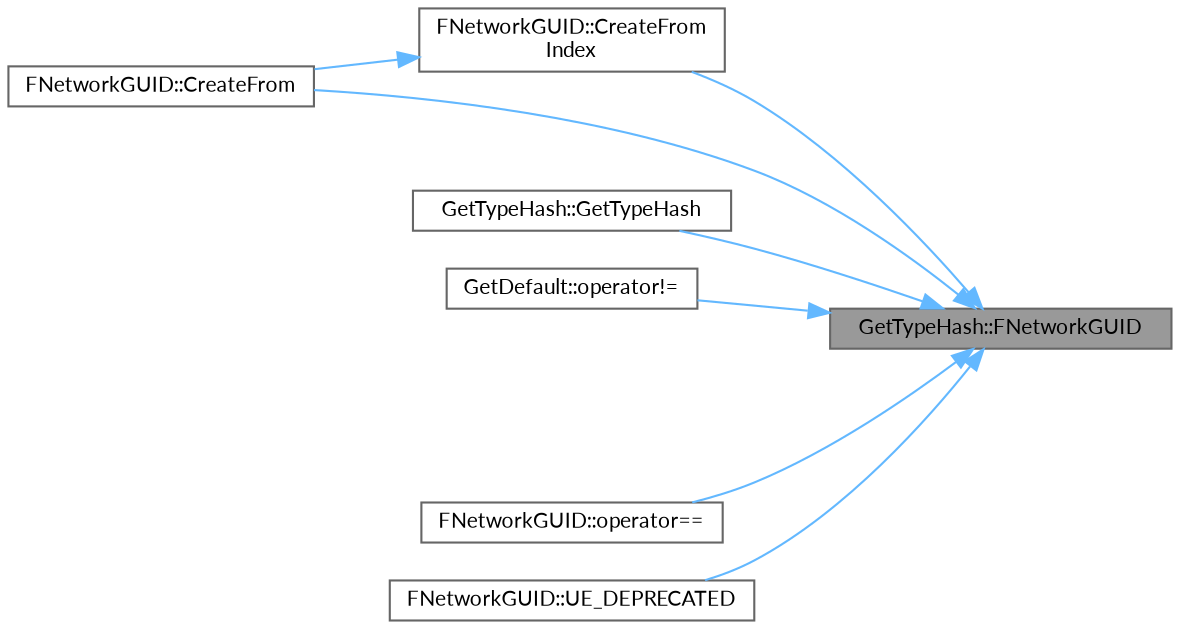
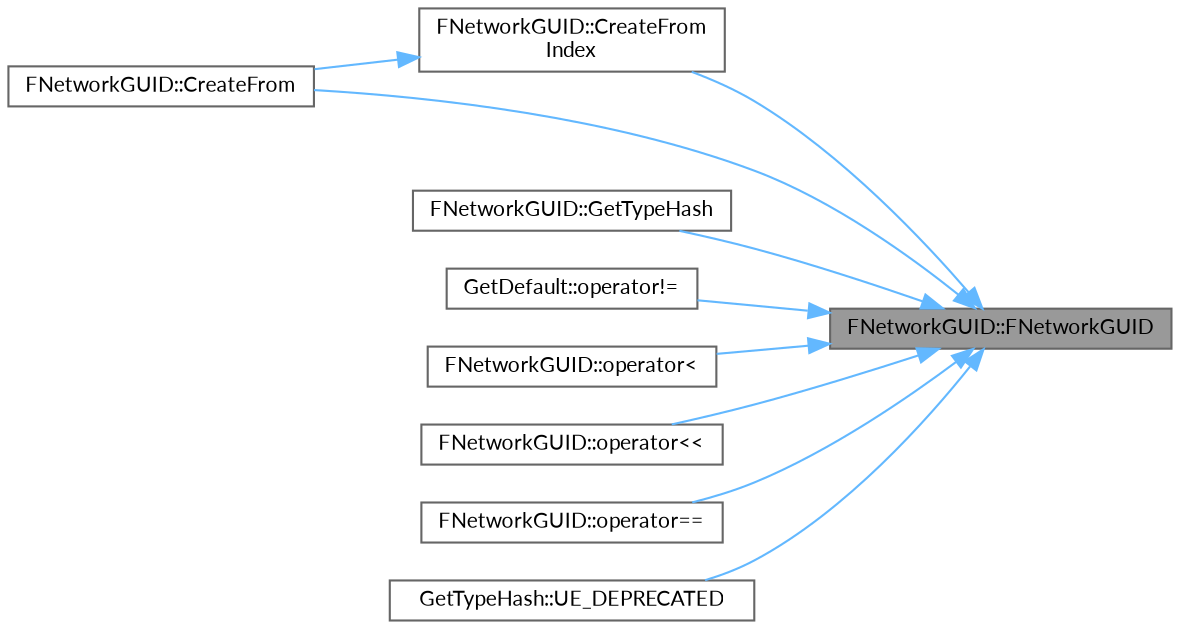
node "GetTypeHash::GetTypeHash": label "GetTypeHash::GetTypeHash" -> "FNetworkGUID::GetTypeHash"
node "GetTypeHash::FNetworkGUID": label "GetTypeHash::FNetworkGUID" -> "FNetworkGUID::FNetworkGUID"
node "FNetworkGUID::operator<": added
node "FNetworkGUID::operator<<": added
node "FNetworkGUID::UE_DEPRECATED": label "FNetworkGUID::UE_DEPRECATED" -> "GetTypeHash::UE_DEPRECATED"
